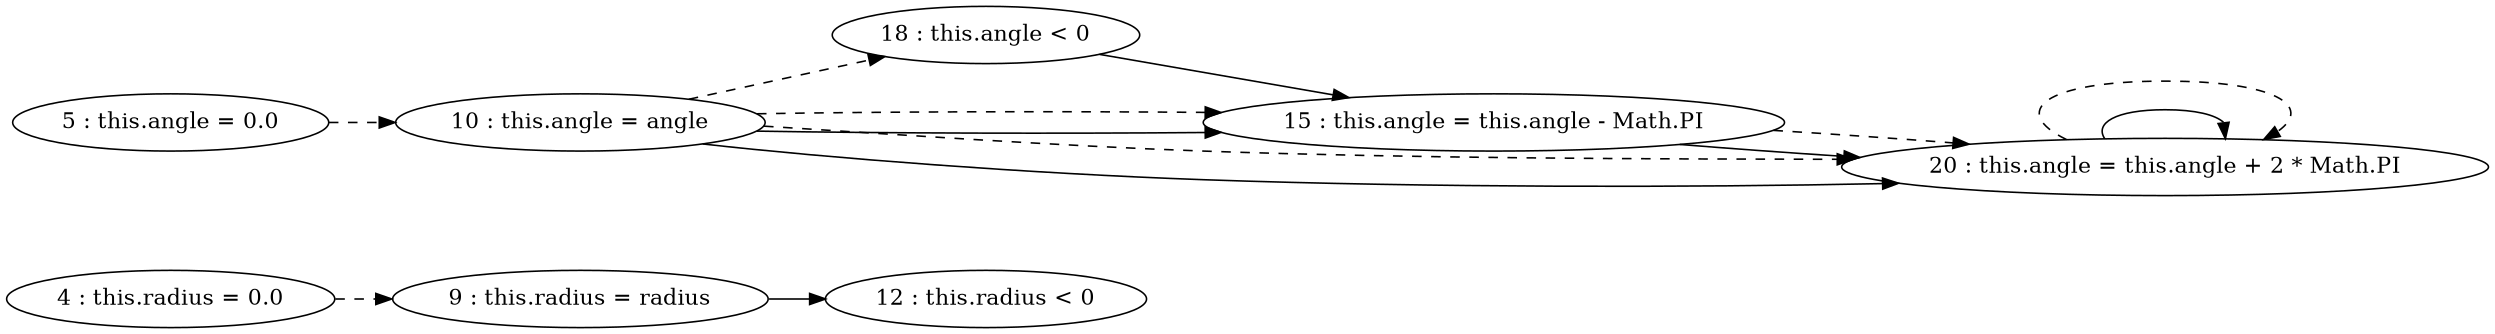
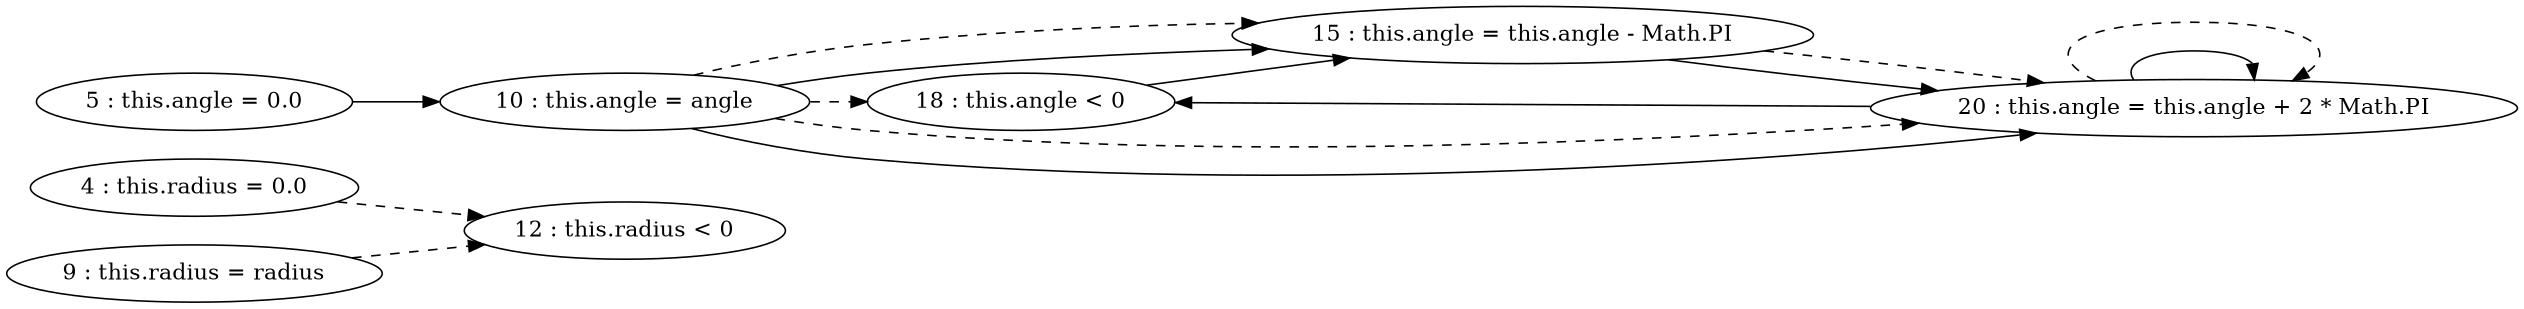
edge "20 : this.angle = this.angle + 2 * Math.PI" -> "18 : this.angle < 0": added
edge "5 : this.angle = 0.0" -> "10 : this.angle = angle": style dashed -> solid
edge "4 : this.radius = 0.0" -> "9 : this.radius = radius": now "4 : this.radius = 0.0" -> "12 : this.radius < 0"
edge "9 : this.radius = radius" -> "12 : this.radius < 0": style solid -> dashed
